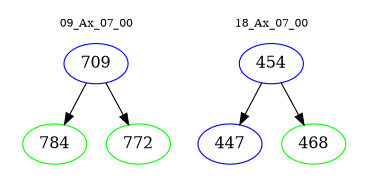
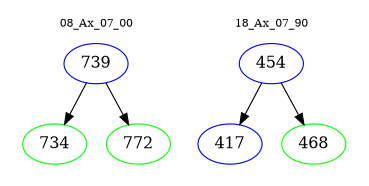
cluster "09_Ax_07_00": label "09_Ax_07_00" -> "08_Ax_07_00"
cluster "18_Ax_07_00": label "18_Ax_07_00" -> "18_Ax_07_90"
node "709": label "709" -> "739"
node "784": label "784" -> "734"
node "447": label "447" -> "417"
